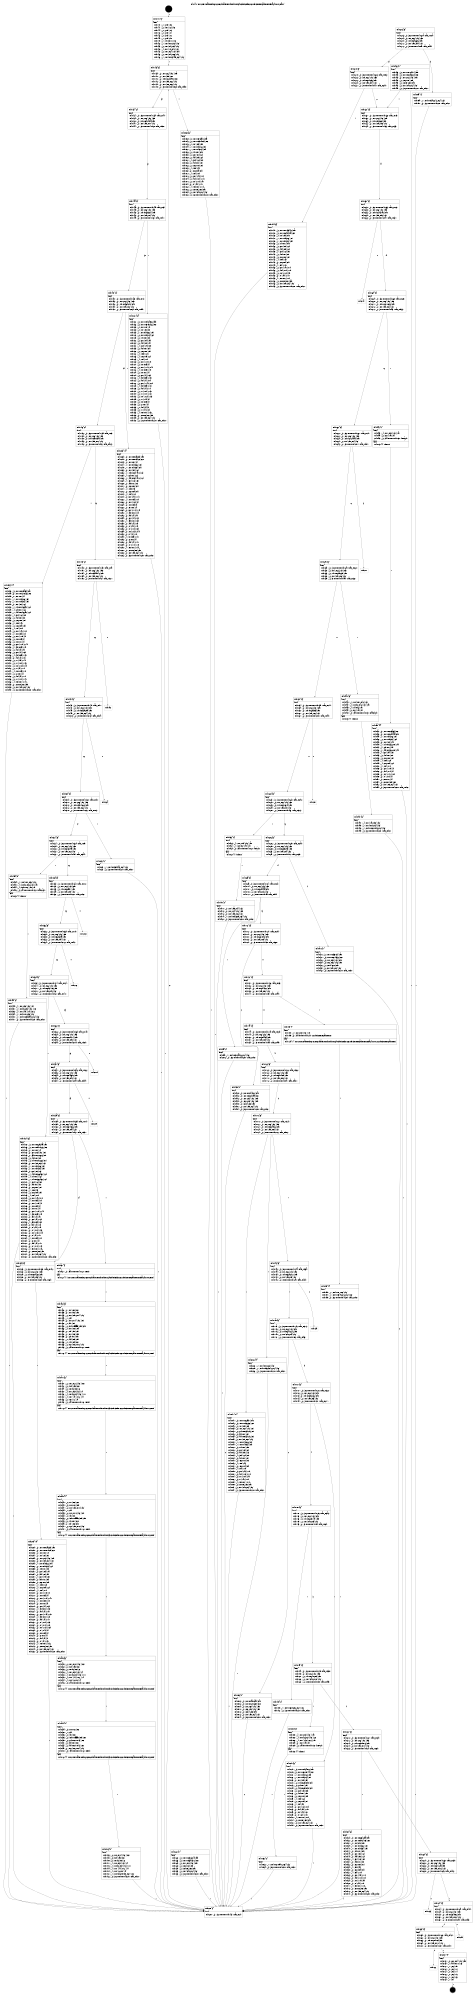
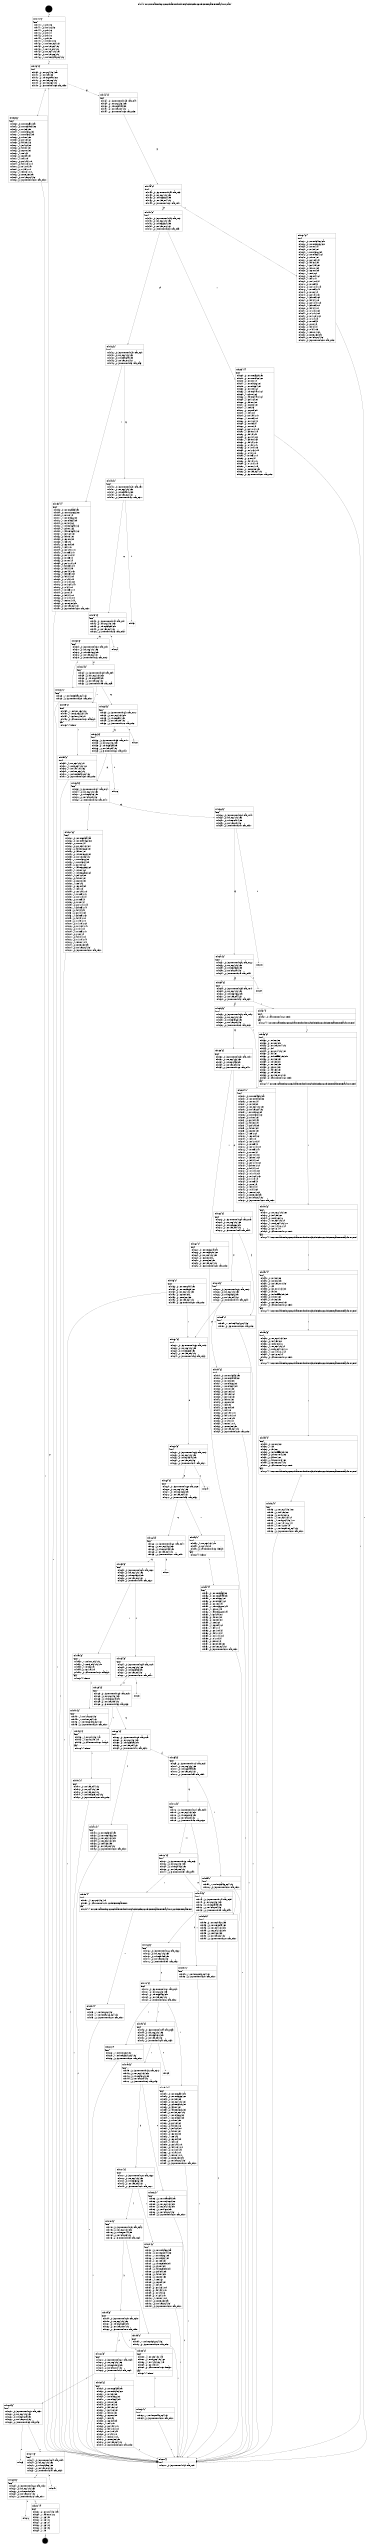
node "0x4015ec [25]": added
node "0x401ddb [12]": added
